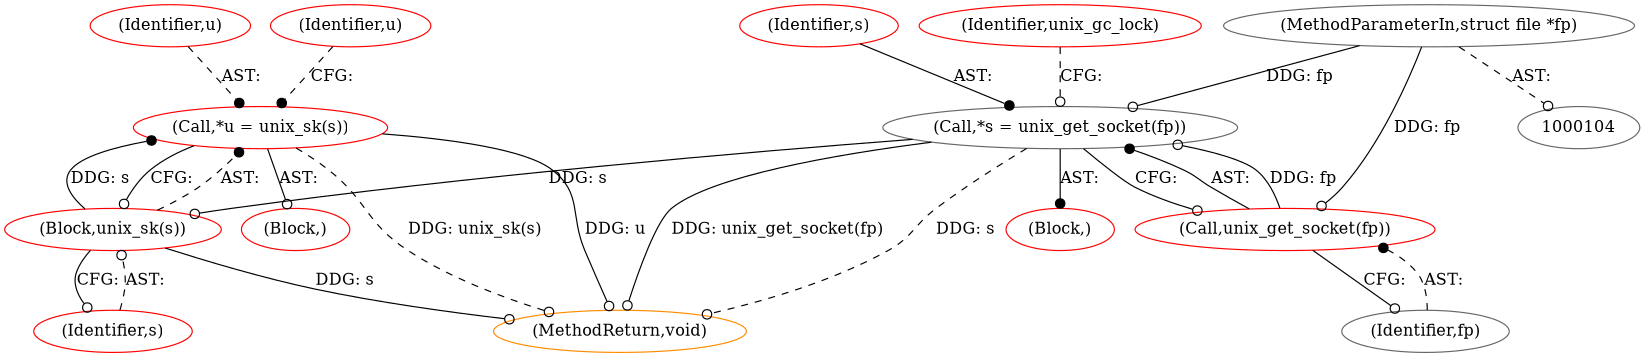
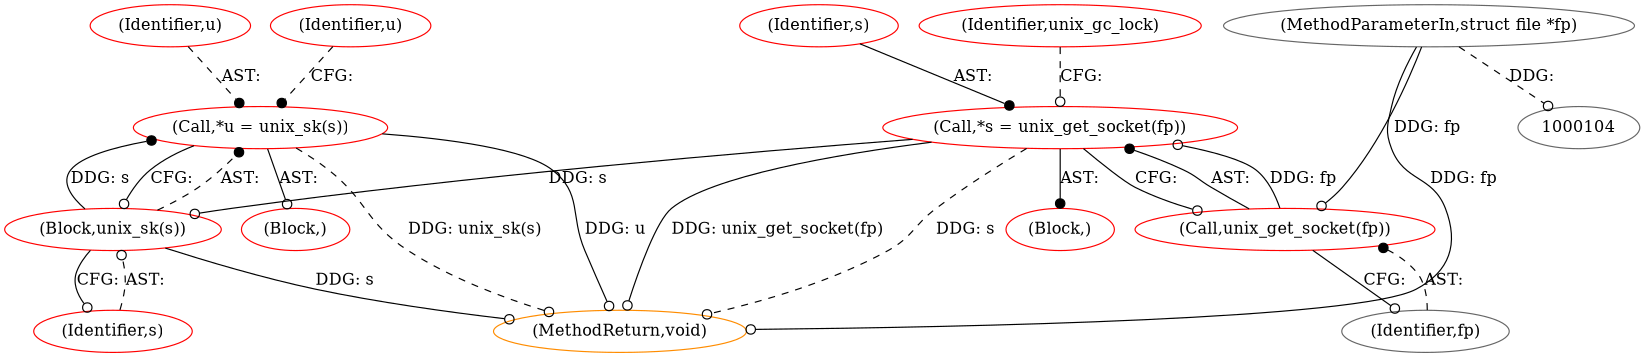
edge "(MethodParameterIn,struct file *fp)" -> "(Call,*s = unix_get_socket(fp))": now "(MethodParameterIn,struct file *fp)" -> "(MethodReturn,void)"
edge "(MethodParameterIn,struct file *fp)" -> "1000104": label "AST: " -> "DDG: "
node "(Call,*s = unix_get_socket(fp))": color gray40 -> red
